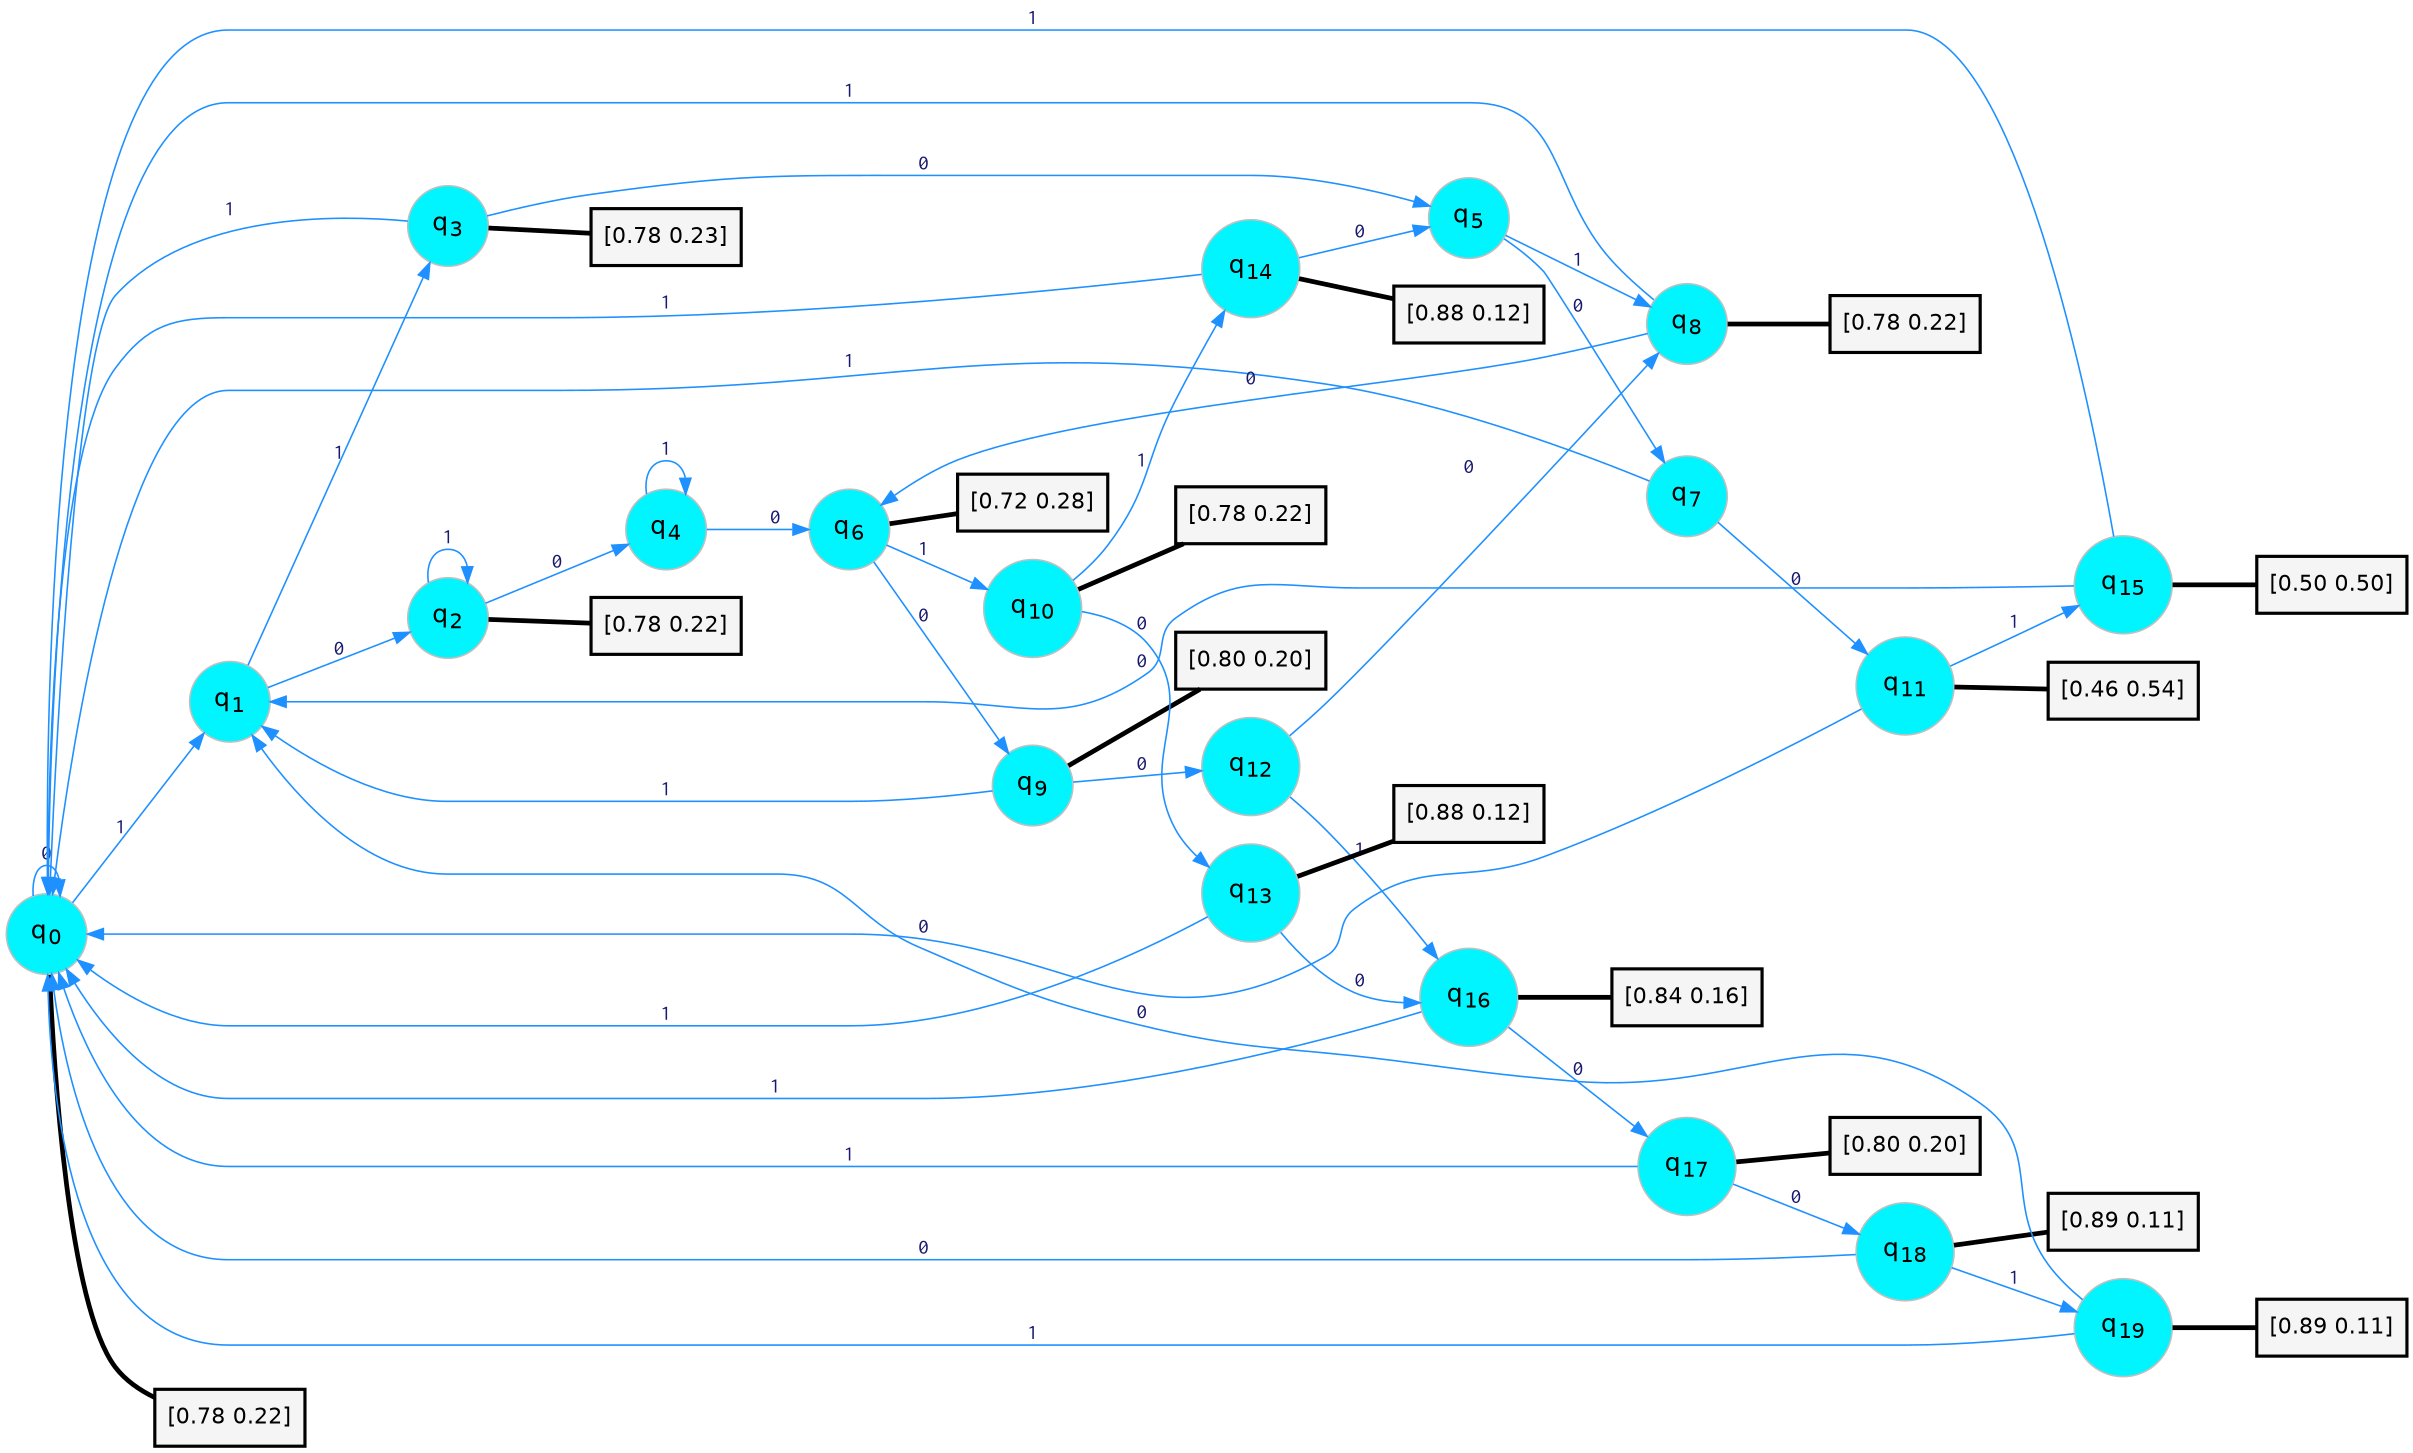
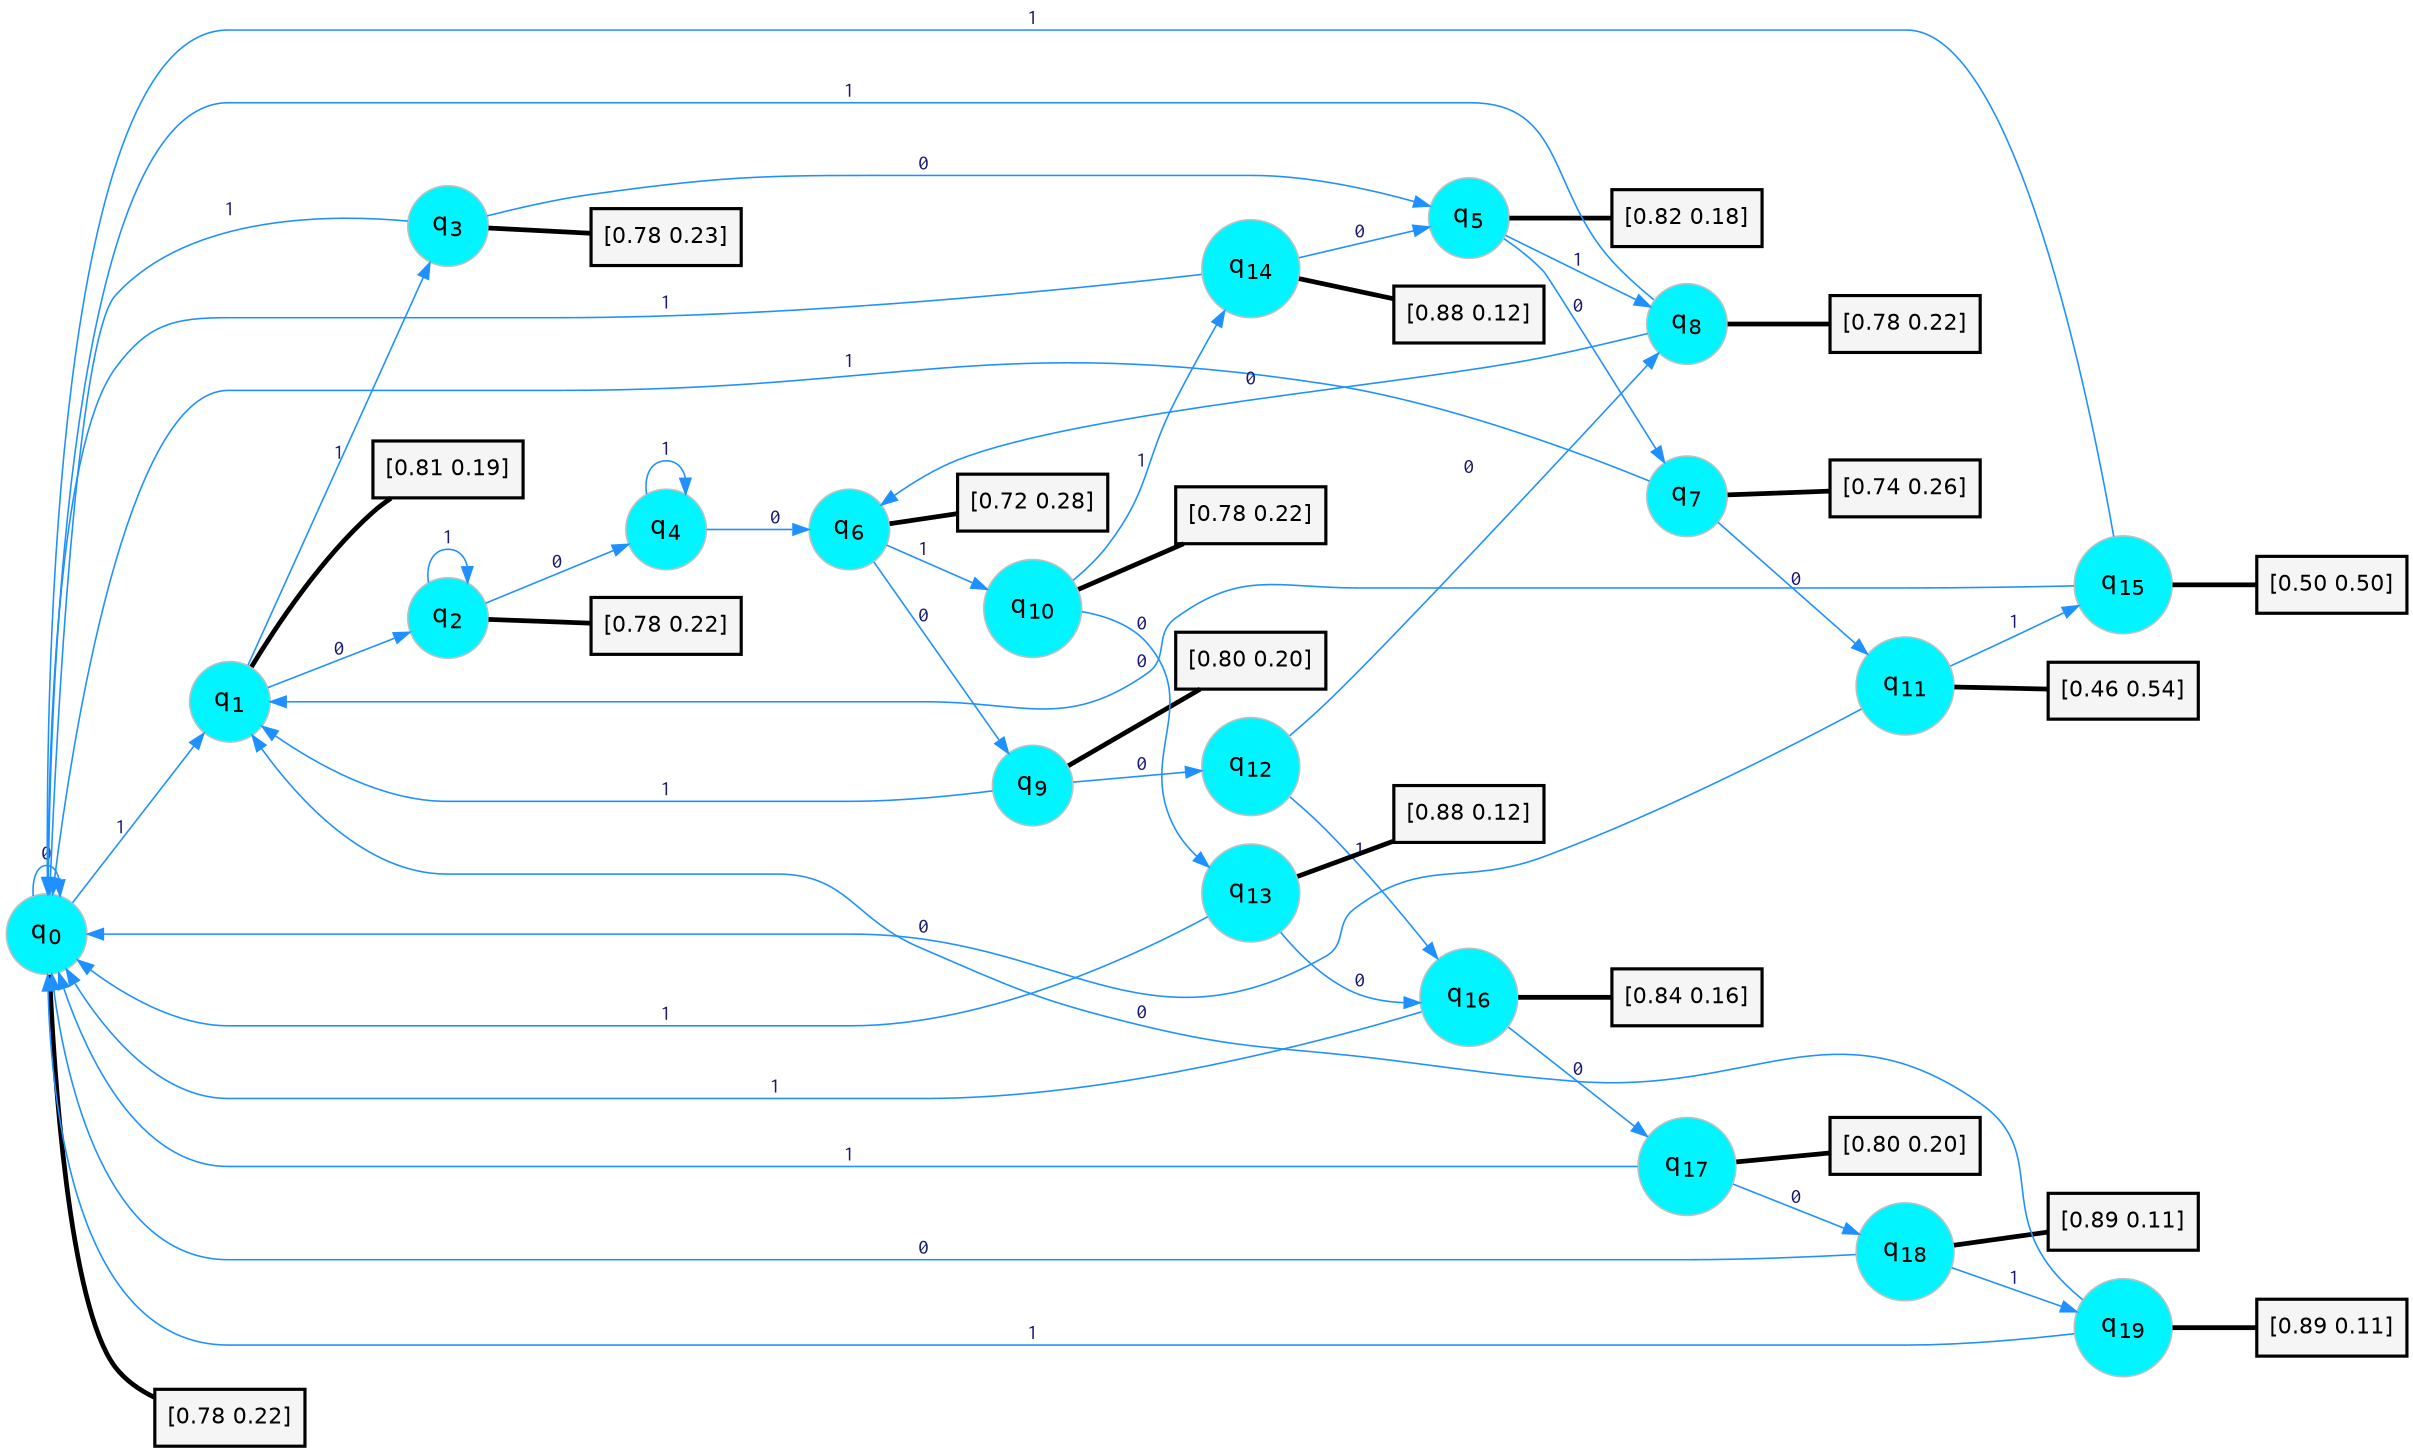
node "[0.82 0.18]": added
node "[0.81 0.19]": added
node "[0.74 0.26]": added
